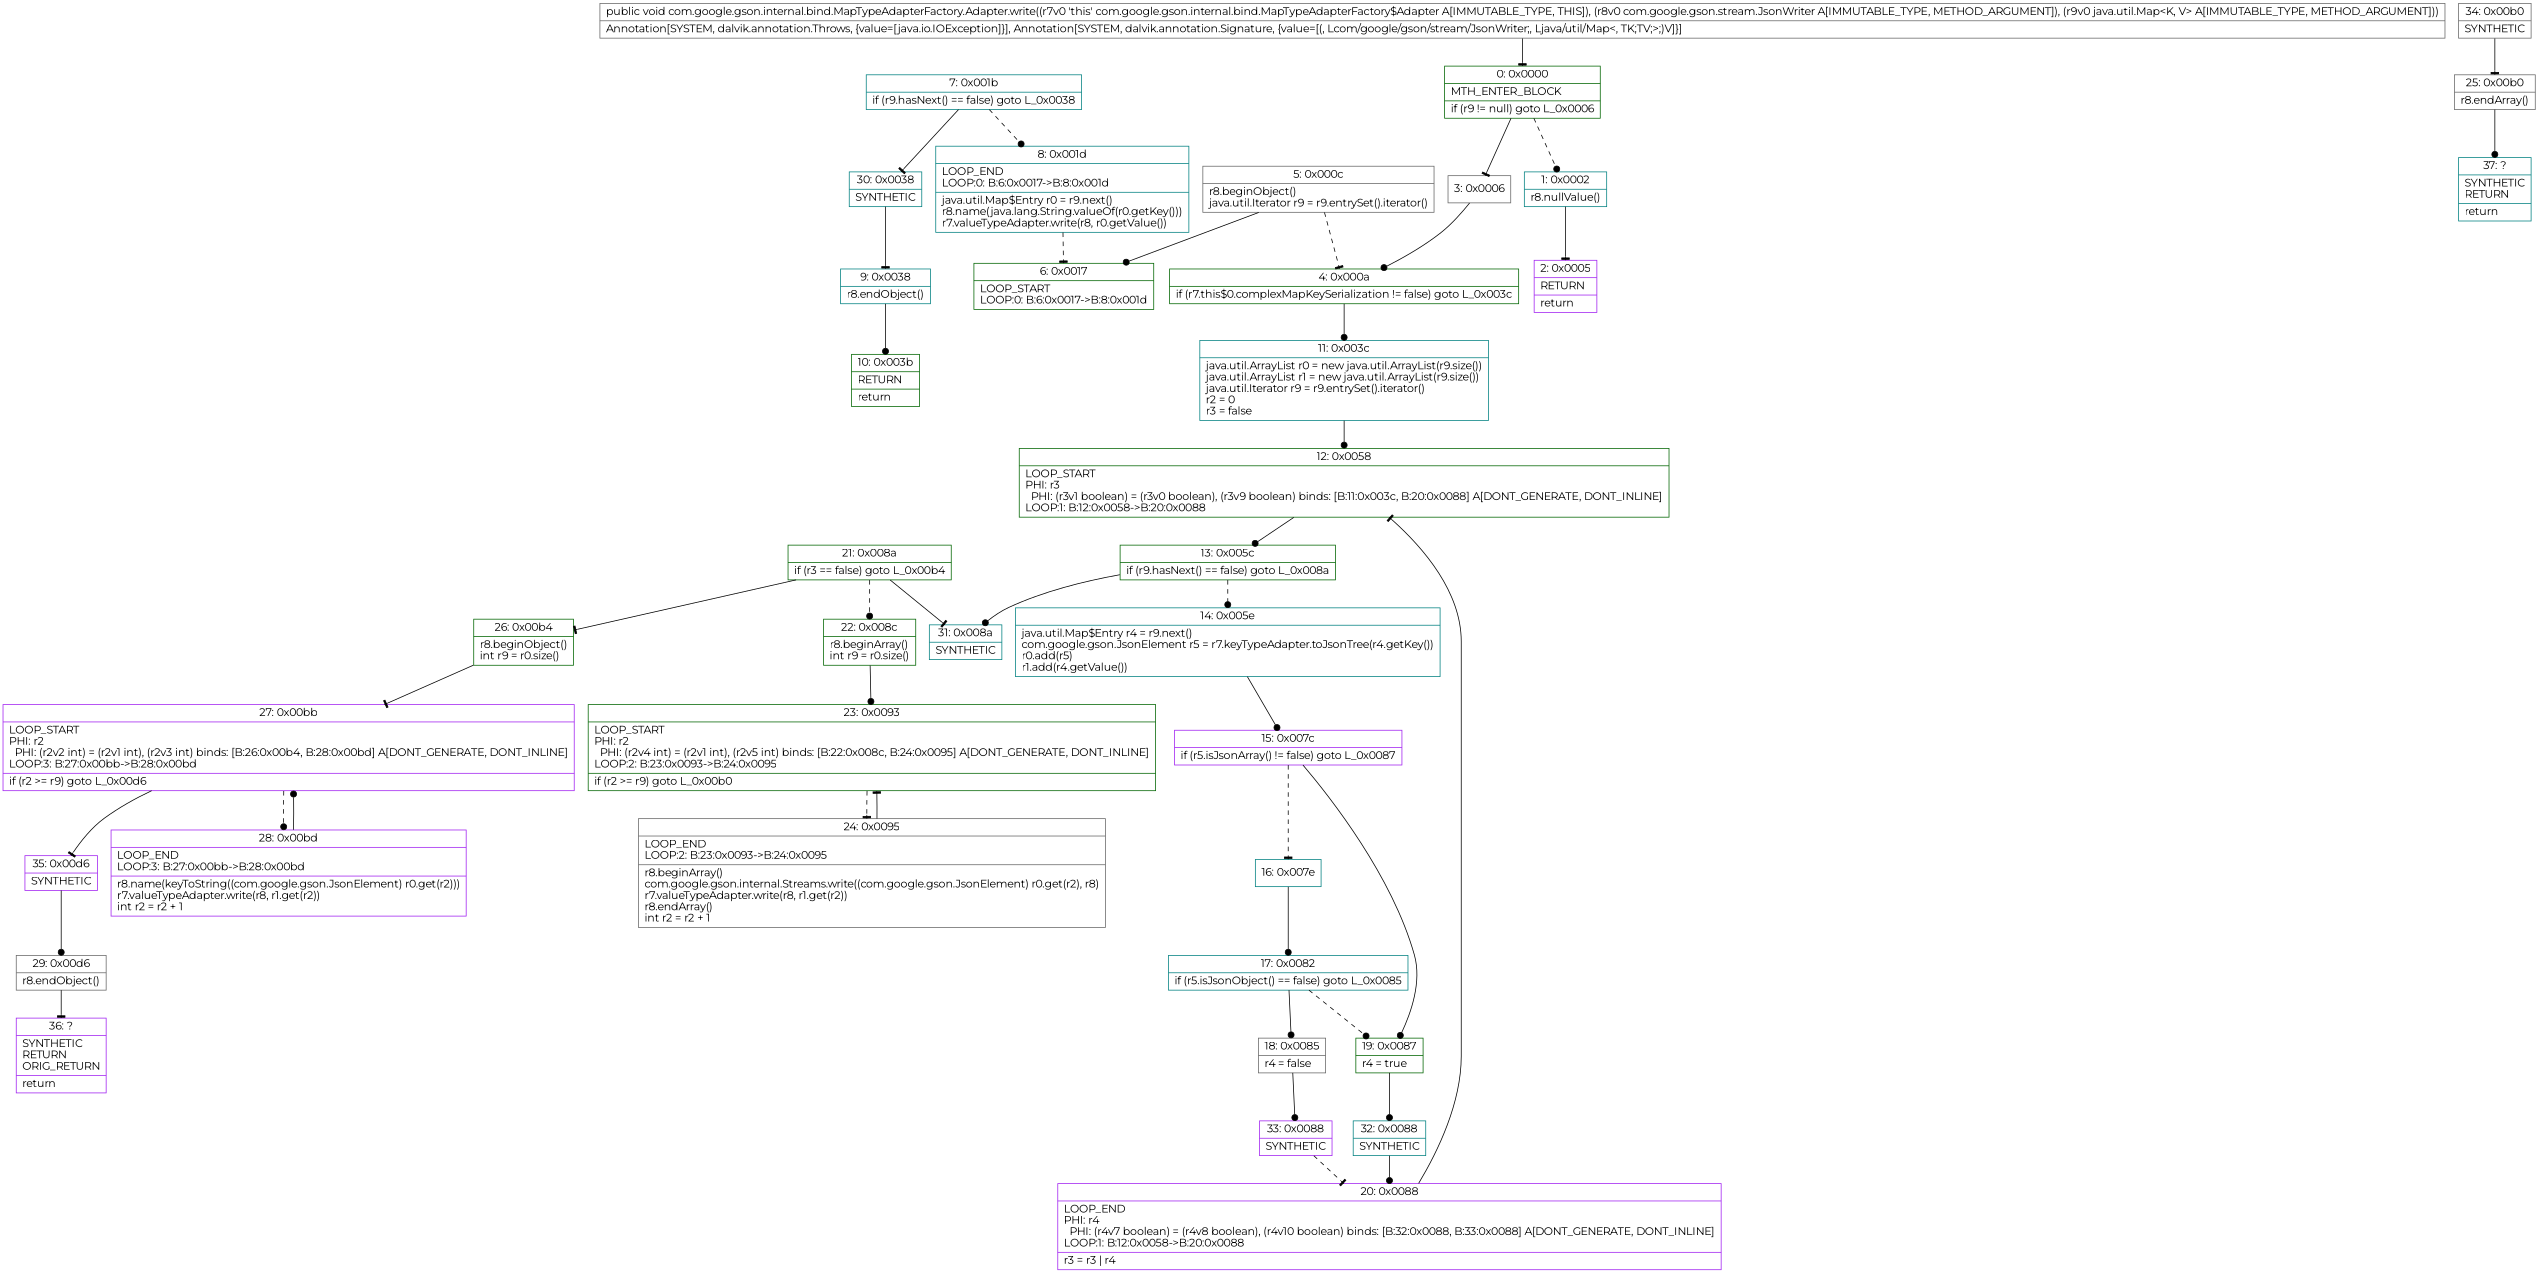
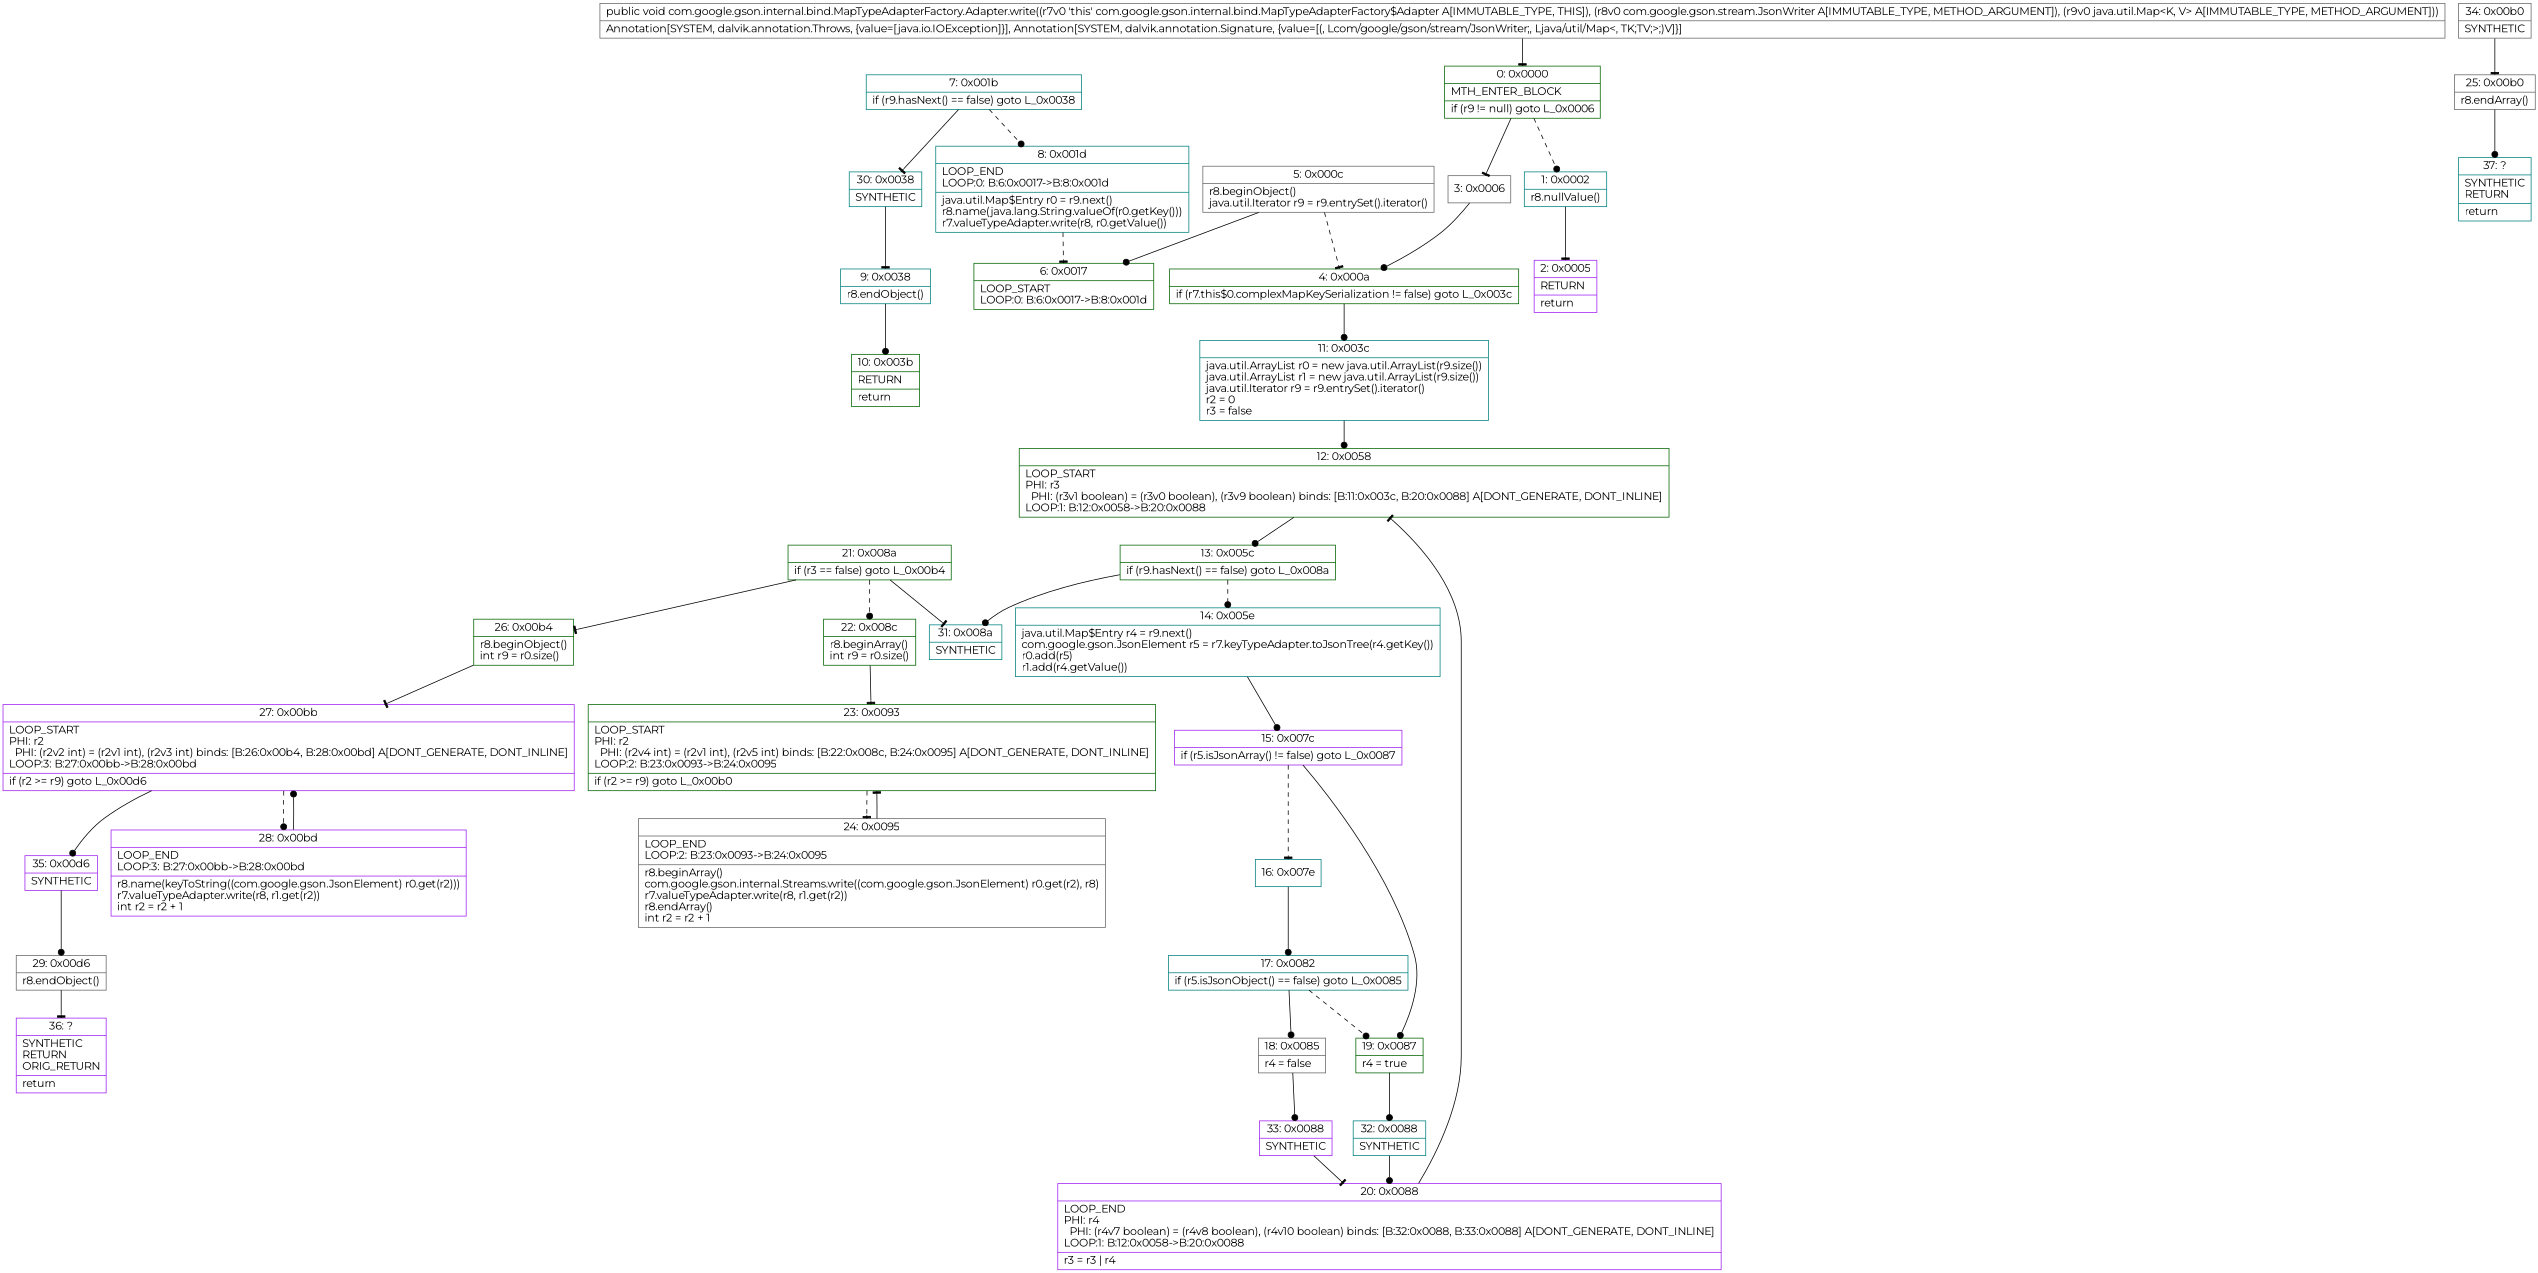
edge "22: 0x008c" -> "23: 0x0093": arrowhead dot -> tee
edge "27: 0x00bb" -> "35: 0x00d6": arrowhead tee -> dot
edge "33: 0x0088" -> "20: 0x0088": style dashed -> solid
